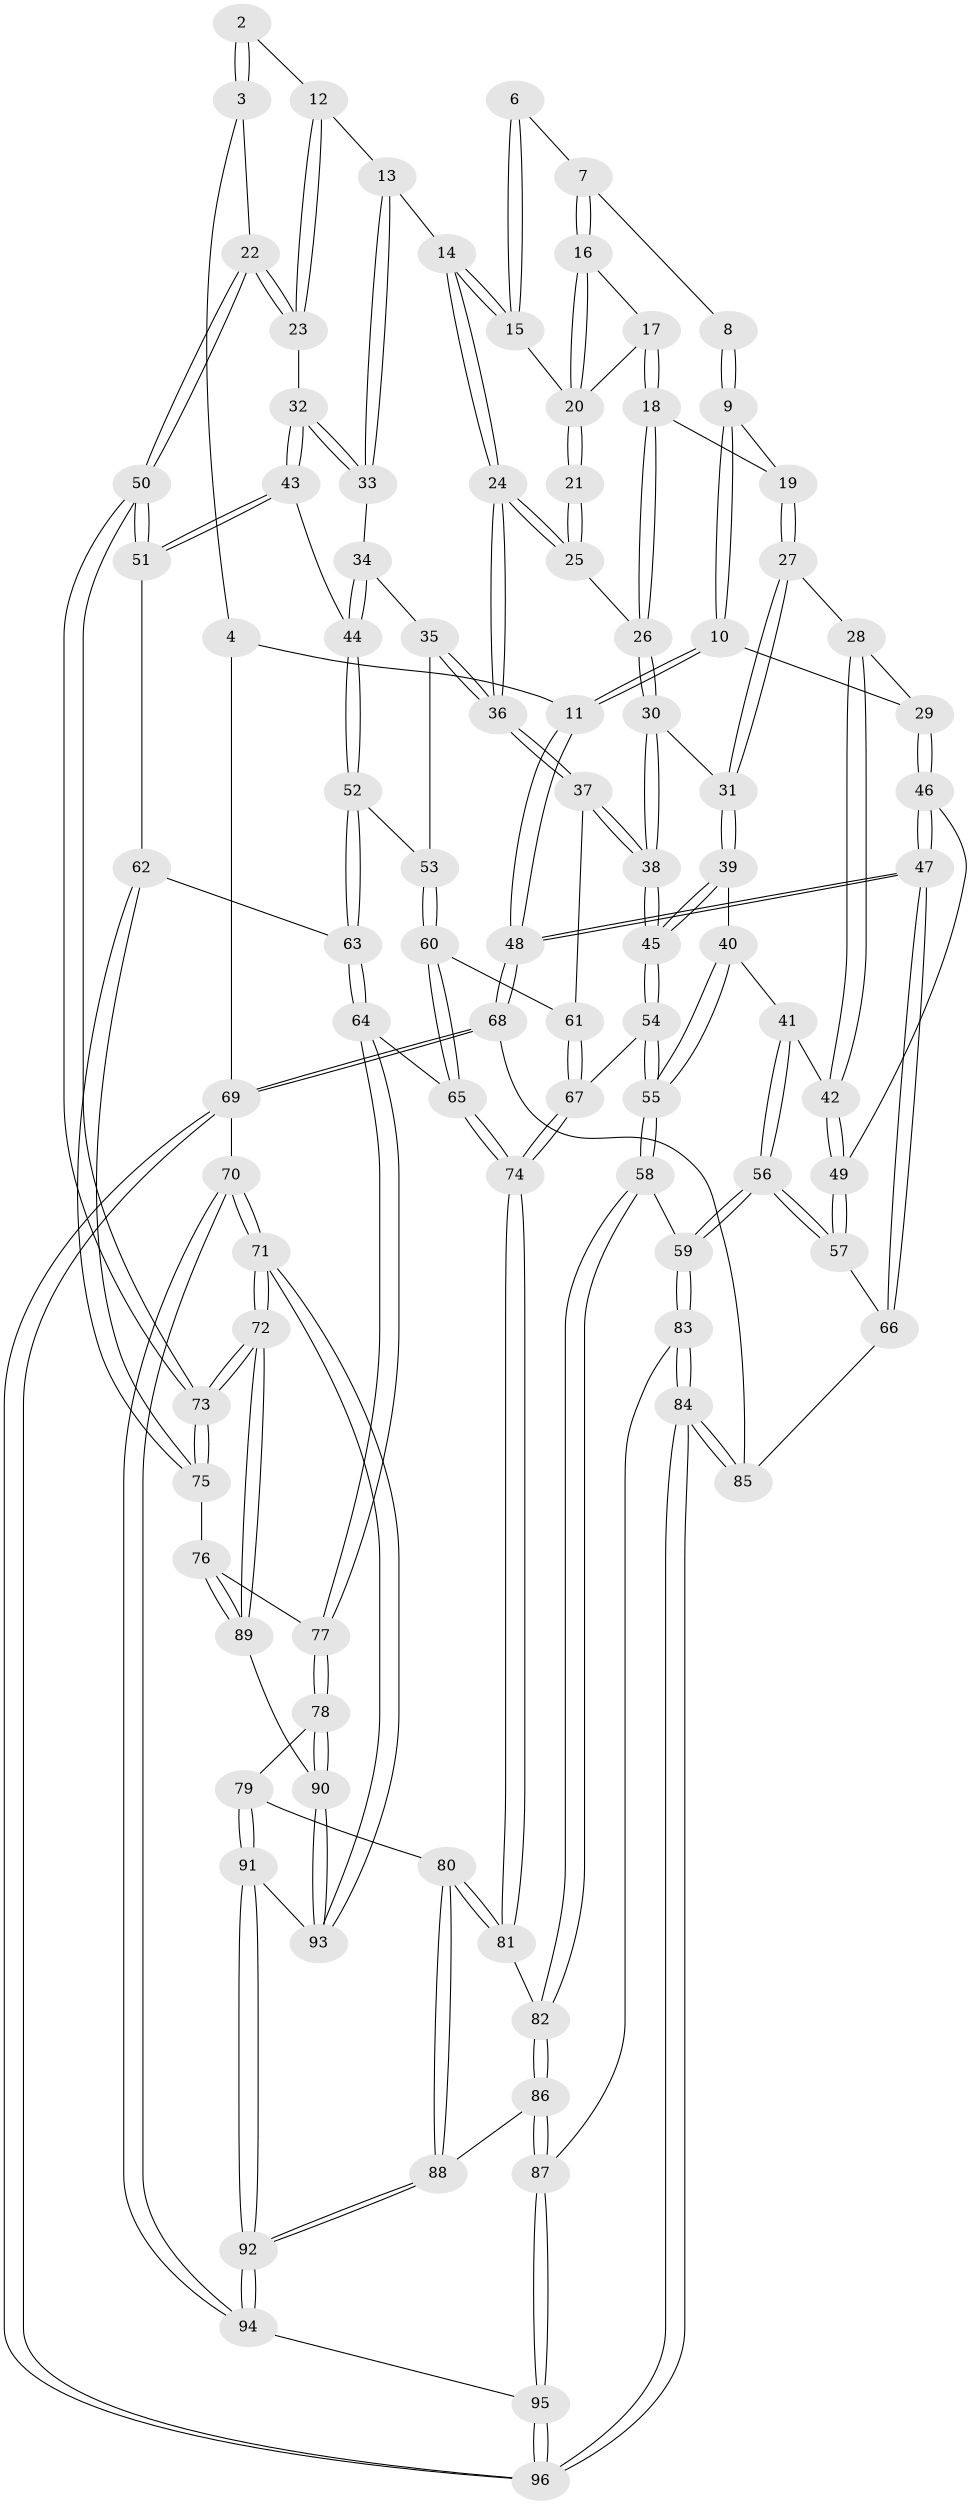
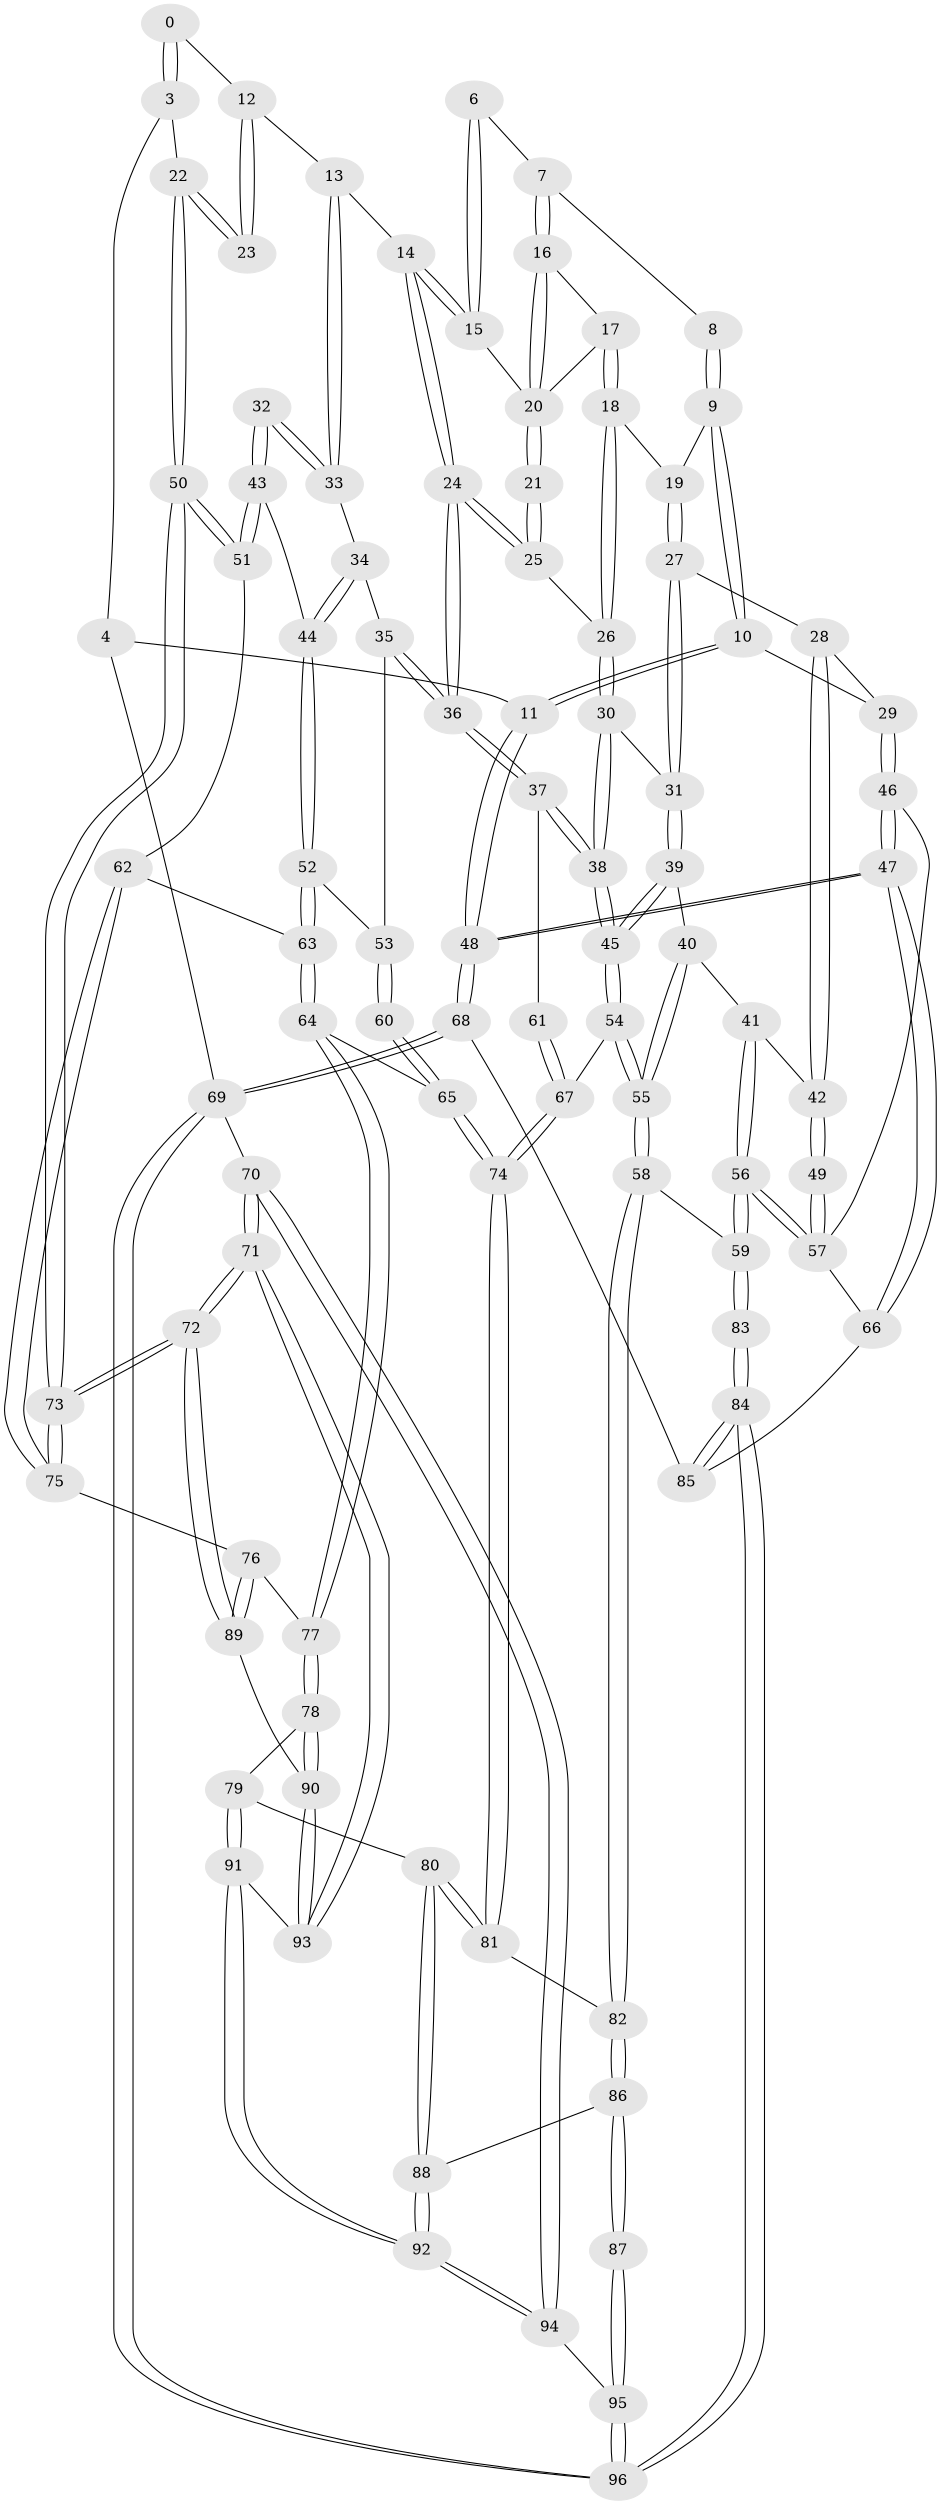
node "2": label "2" -> "0"
edge "23" -- "32": removed
edge "60" -- "61": removed
edge "46" -- "49": now "46" -- "57"
edge "83" -- "87": removed
